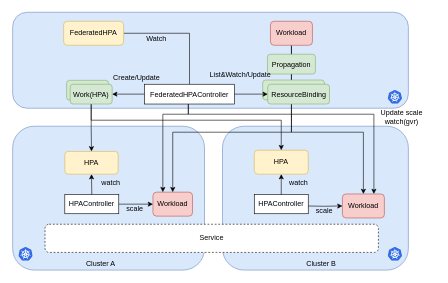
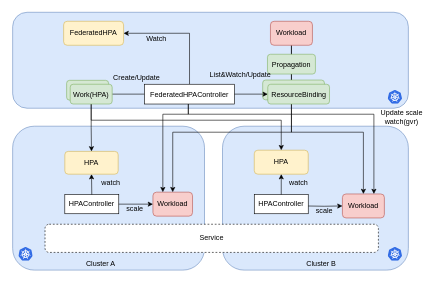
edge "FederatedHPA" -- "FederatedHPAController": arrowhead none -> classic
edge "FederatedHPAController" -> "Work(HPA)": arrowhead classic -> none
